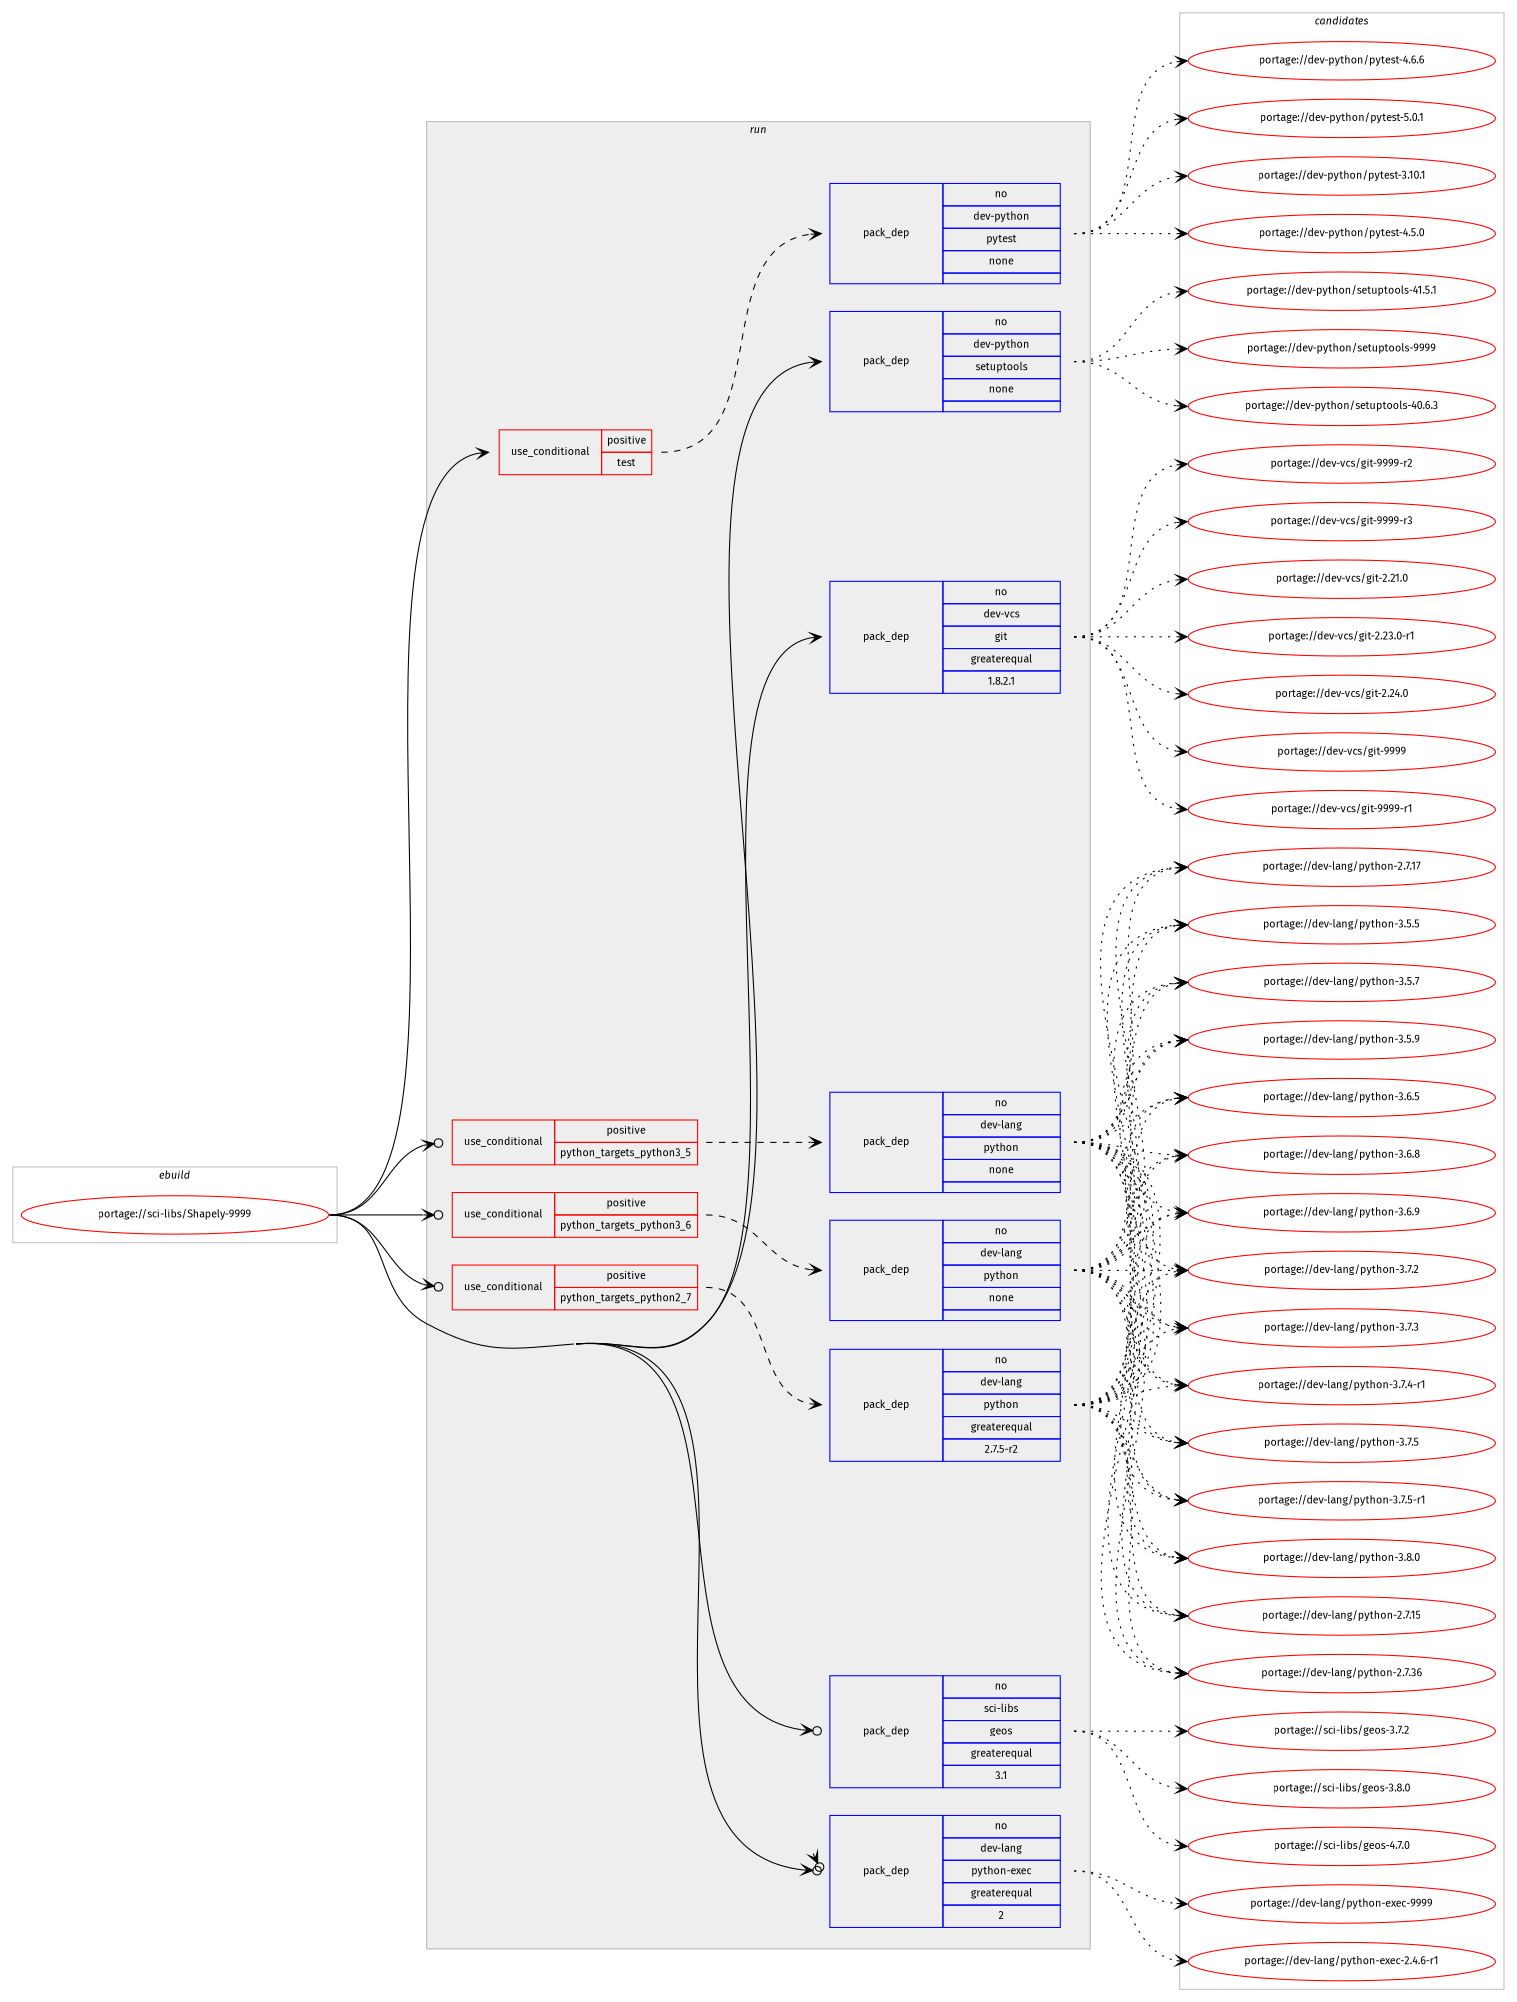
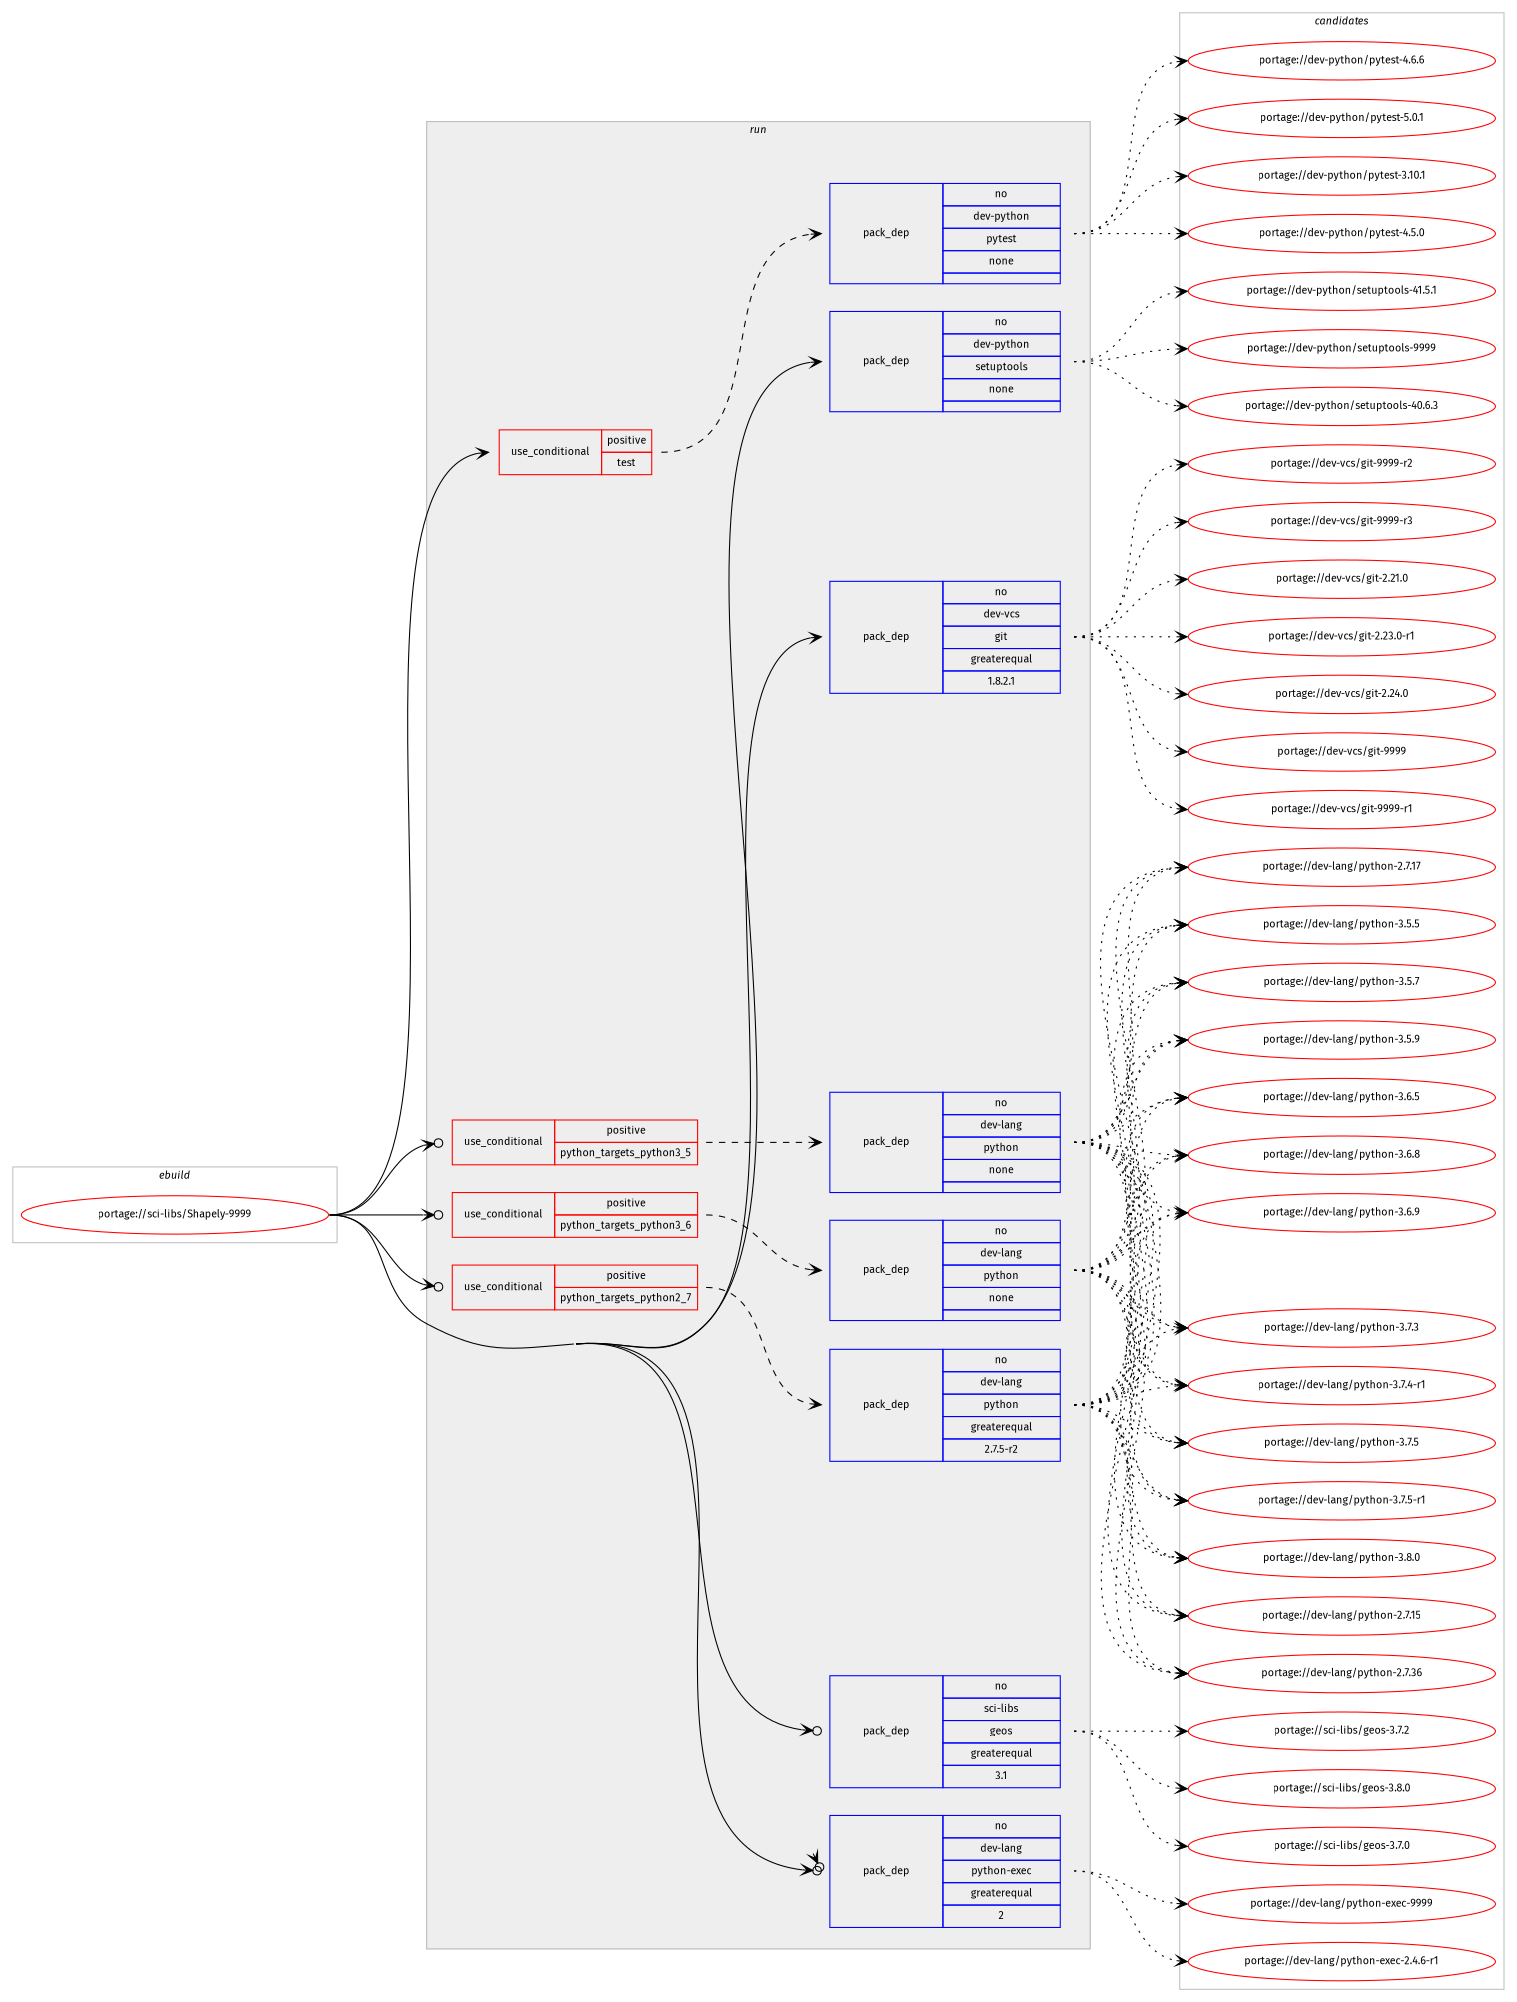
node "portage://dev-lang/python-3.7.2": removed
node "portage://sci-libs/geos-4.7.0": label "portage://sci-libs/geos-4.7.0" -> "portage://sci-libs/geos-3.7.0"
